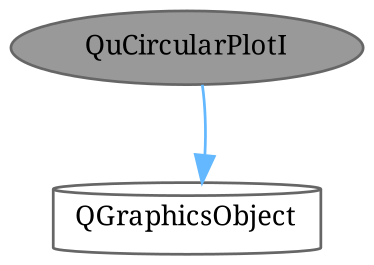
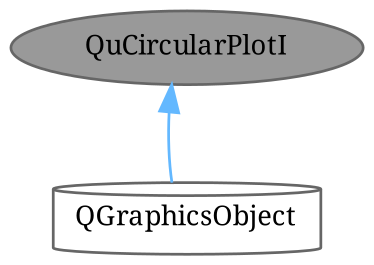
edge "QuCircularPlotI" -> "QGraphicsObject": reversed
